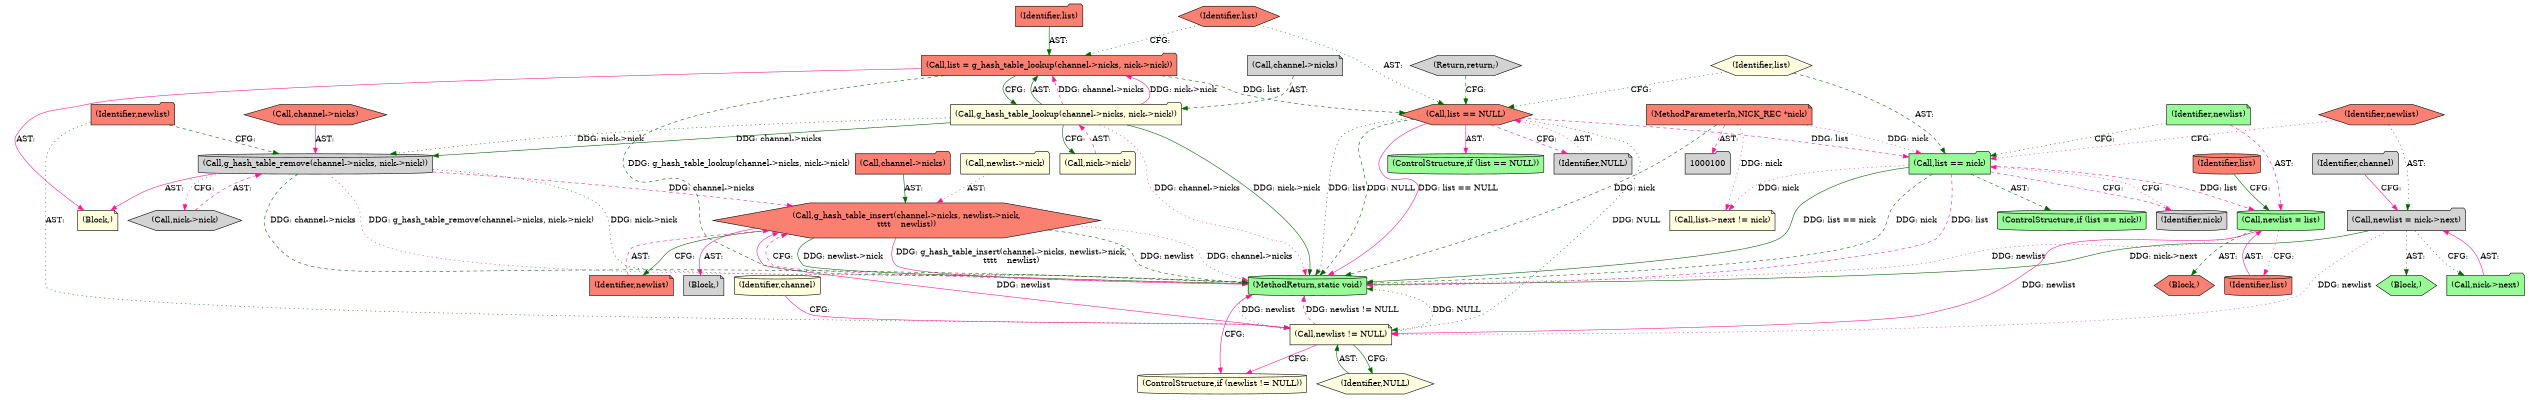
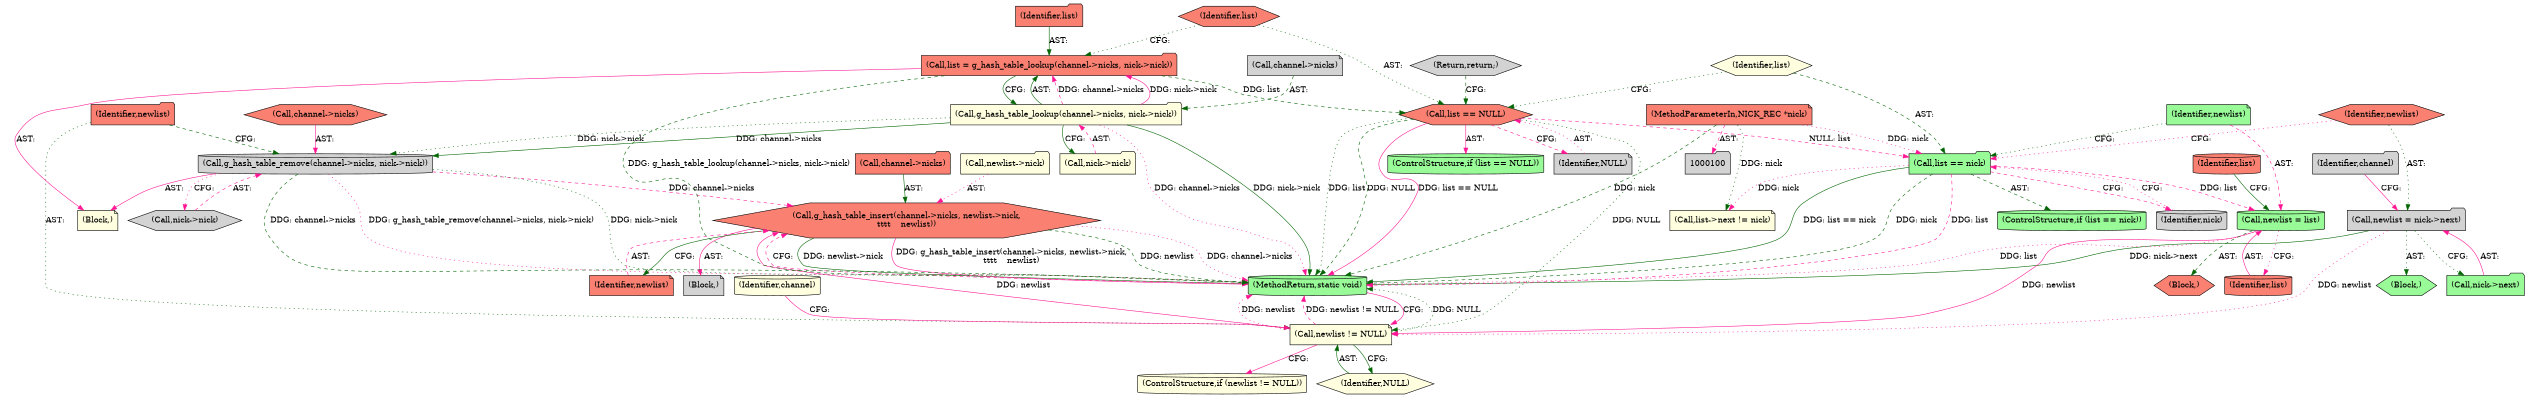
edge "(Call,list == NULL)" -> "(Call,list == nick)": label "DDG: list" -> "NULL: list"
edge "(MethodParameterIn,NICK_REC *nick)" -> "(Call,list->next != nick)": color deeppink -> darkgreen
edge "(Call,newlist = list)" -> "(MethodReturn,static void)": label "DDG: newlist" -> "DDG: list"
edge "(MethodReturn,static void)" -> "(ControlStructure,if (newlist != NULL))": now "(MethodReturn,static void)" -> "(Call,newlist != NULL)"
